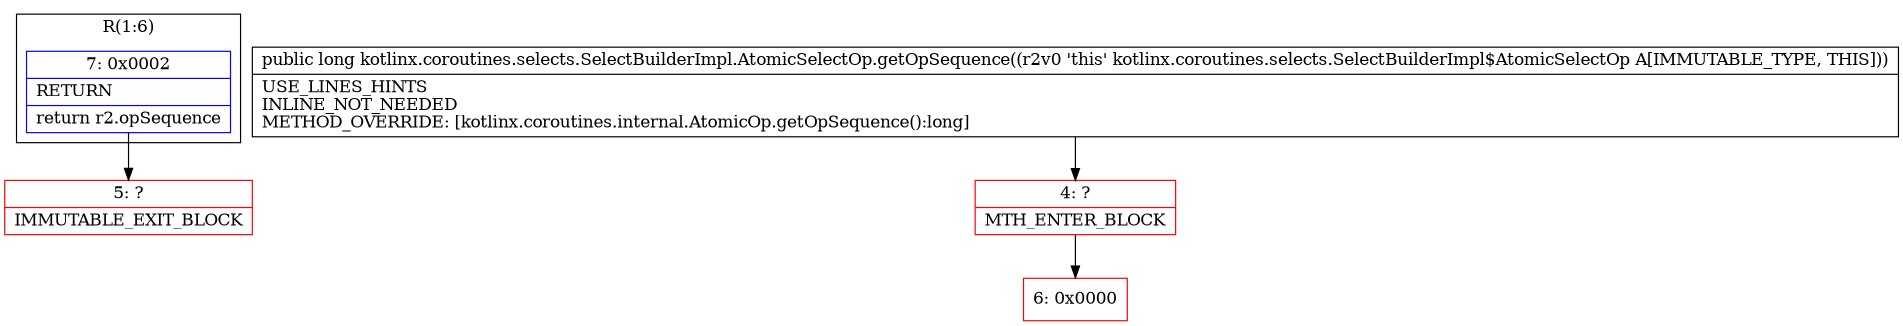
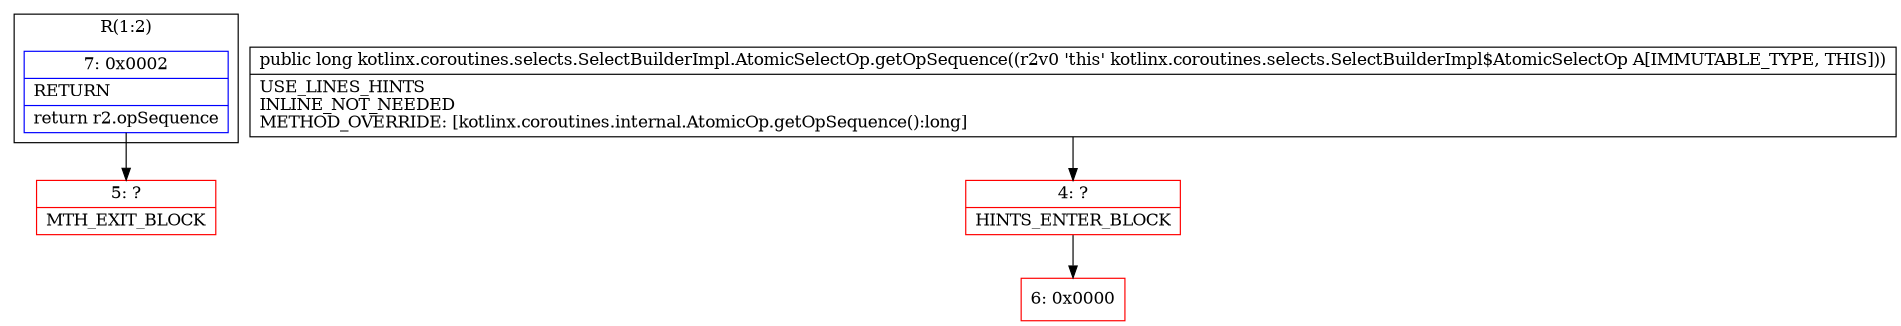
cluster "R(1:6)": label "R(1:6)" -> "R(1:2)"
node "5: ?": text "IMMUTABLE_EXIT_BLOCK" -> "MTH_EXIT_BLOCK"
node "4: ?": text "MTH_ENTER_BLOCK" -> "HINTS_ENTER_BLOCK"
